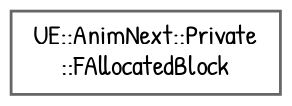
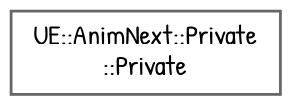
node "UE::AnimNext::Private ::FAllocatedBlock": label "UE::AnimNext::Private ::FAllocatedBlock" -> "UE::AnimNext::Private ::Private"
